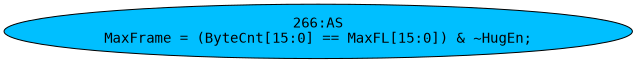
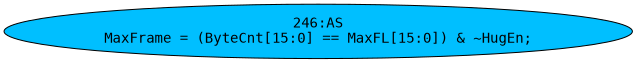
node "266:AS MaxFrame = (ByteCnt[15:0] == MaxFL[15:0]) & ~HugEn;": label "266:AS MaxFrame = (ByteCnt[15:0] == MaxFL[15:0]) & ~HugEn;" -> "246:AS MaxFrame = (ByteCnt[15:0] == MaxFL[15:0]) & ~HugEn;"
